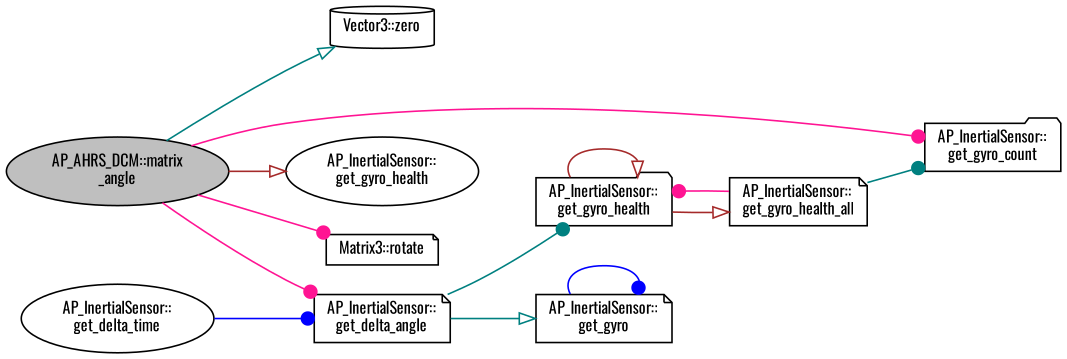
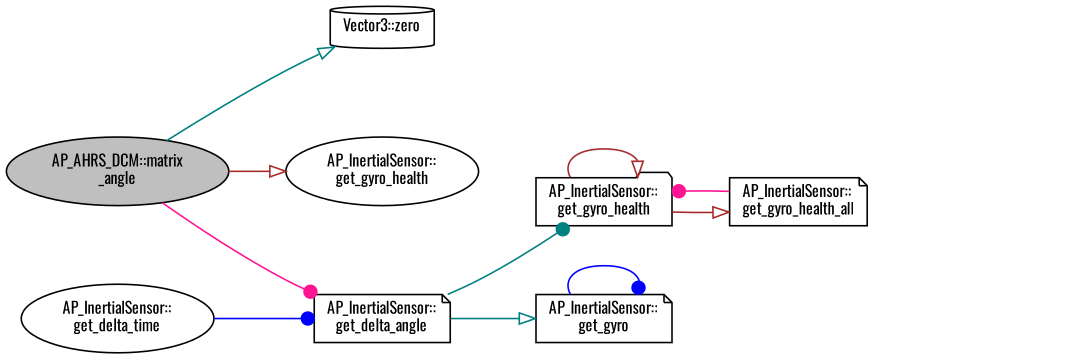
node "AP_InertialSensor:: get_gyro_count": removed
node "Matrix3::rotate": removed
